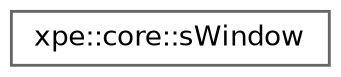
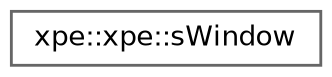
node "xpe::core::sWindow": label "xpe::core::sWindow" -> "xpe::xpe::sWindow"
